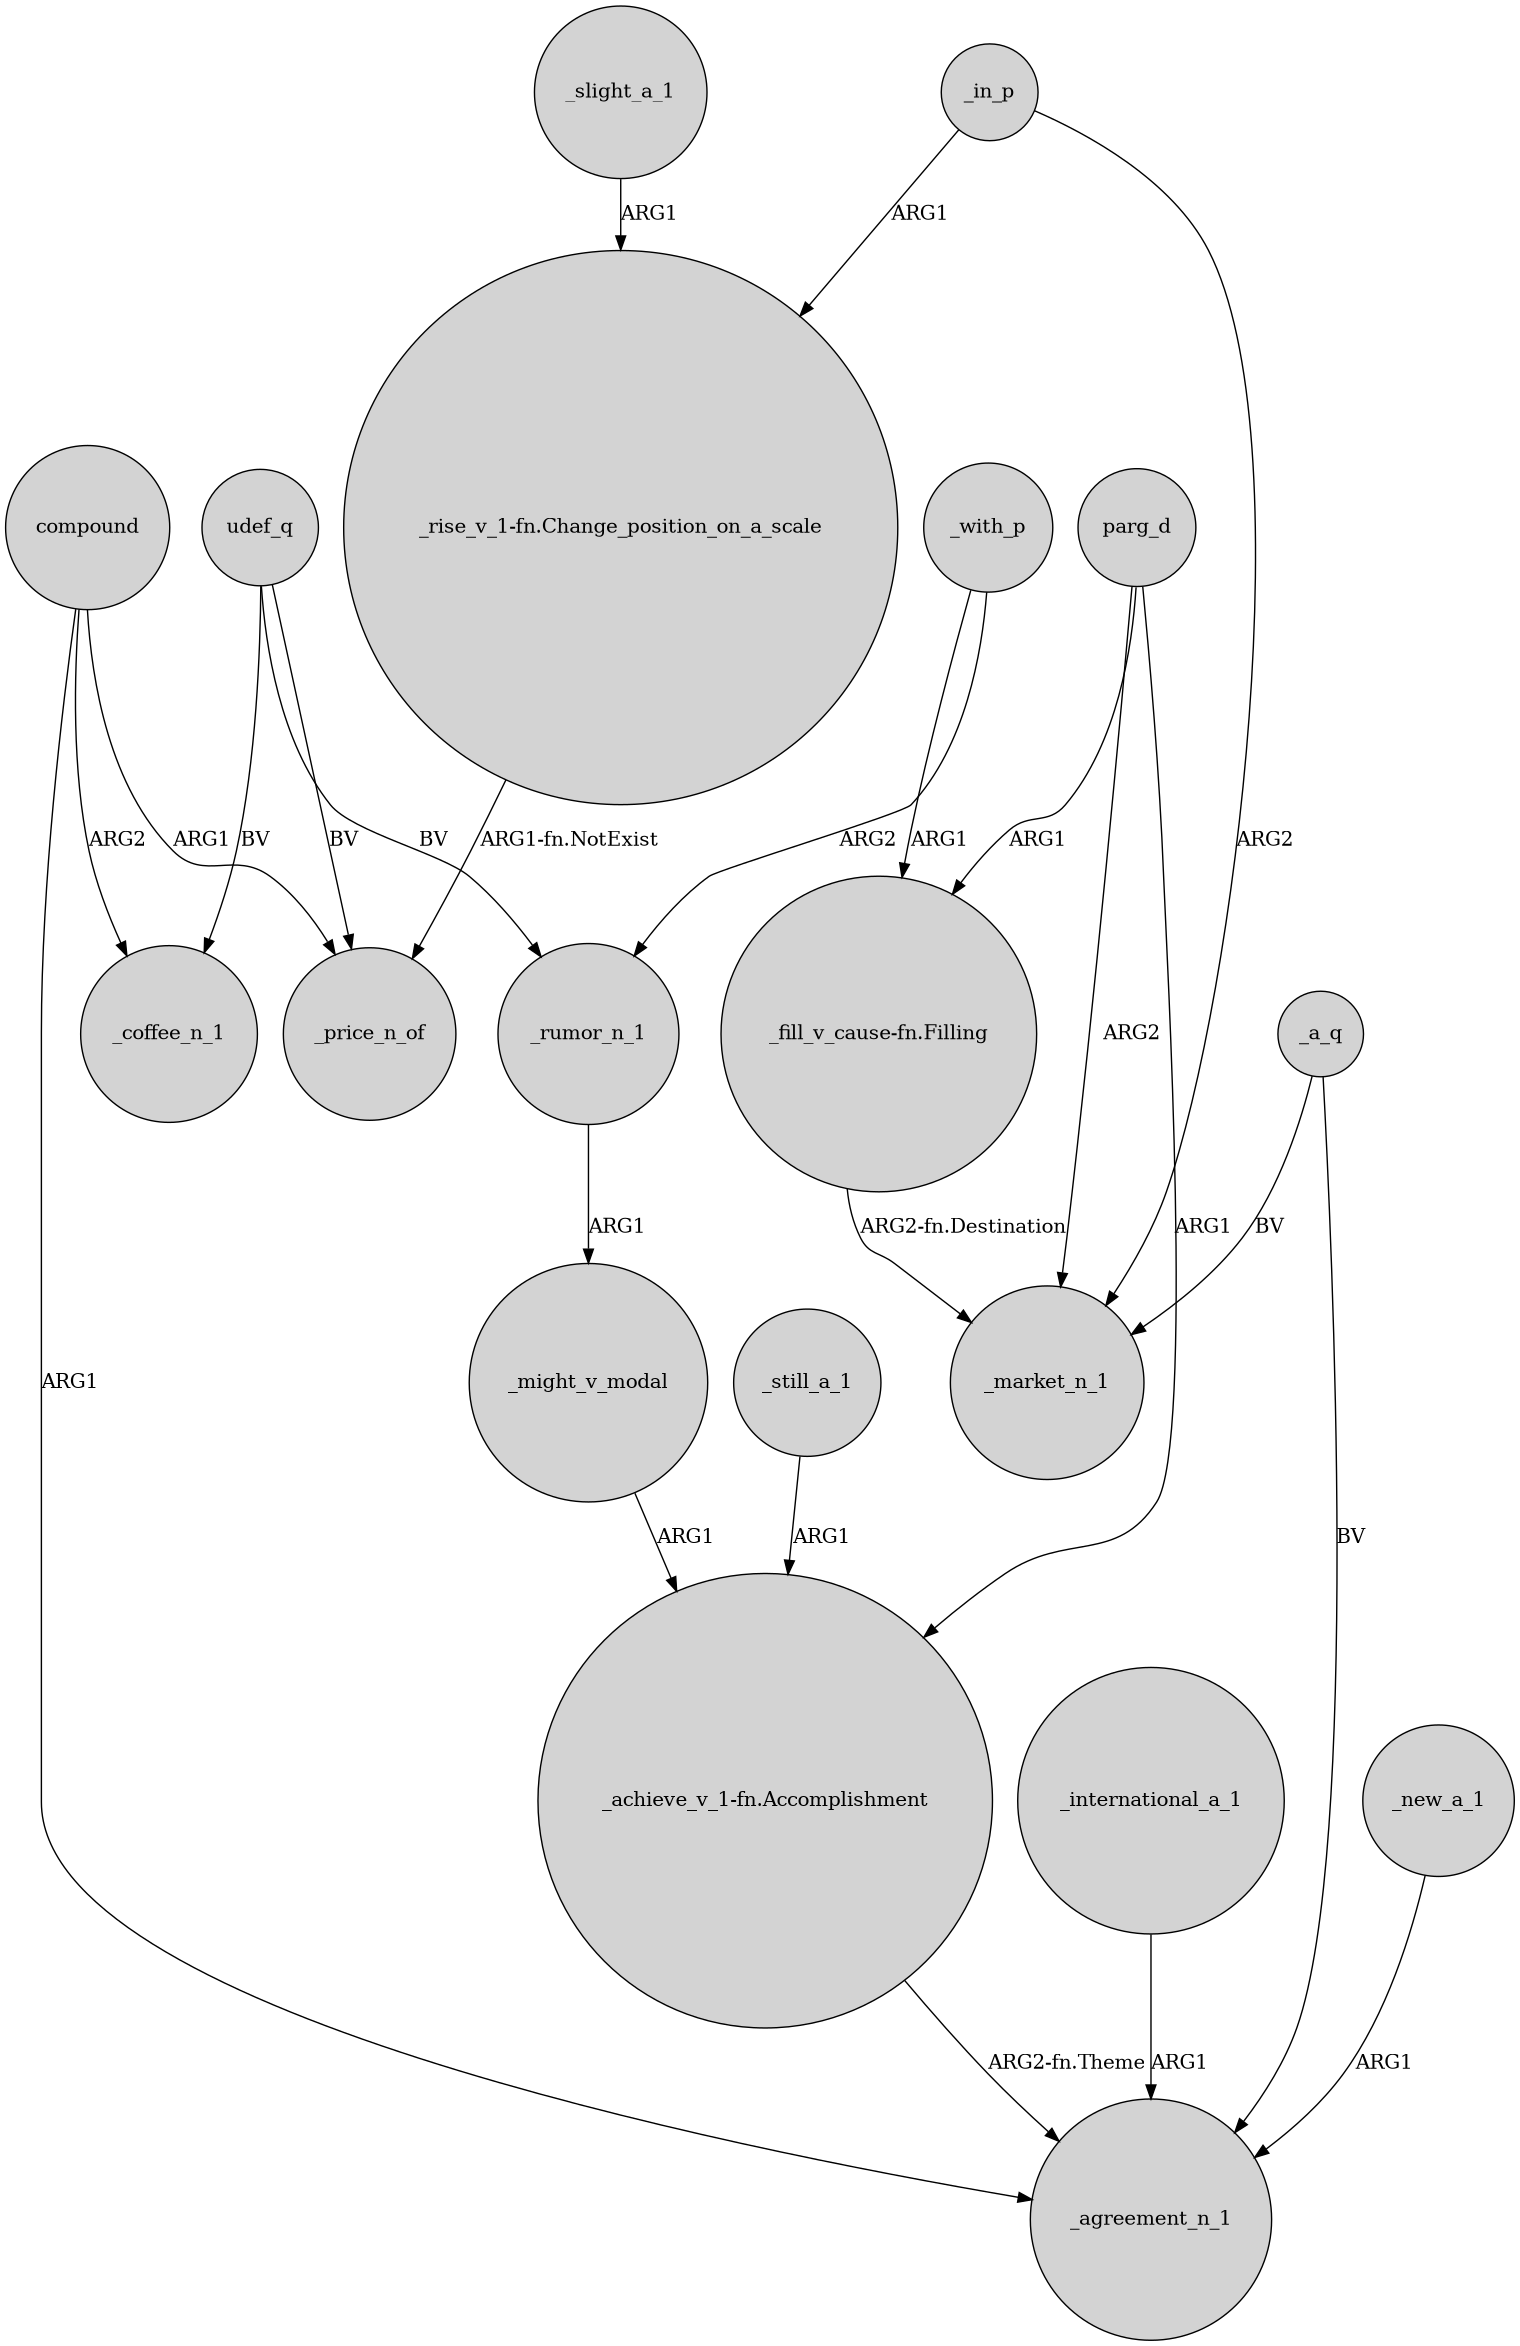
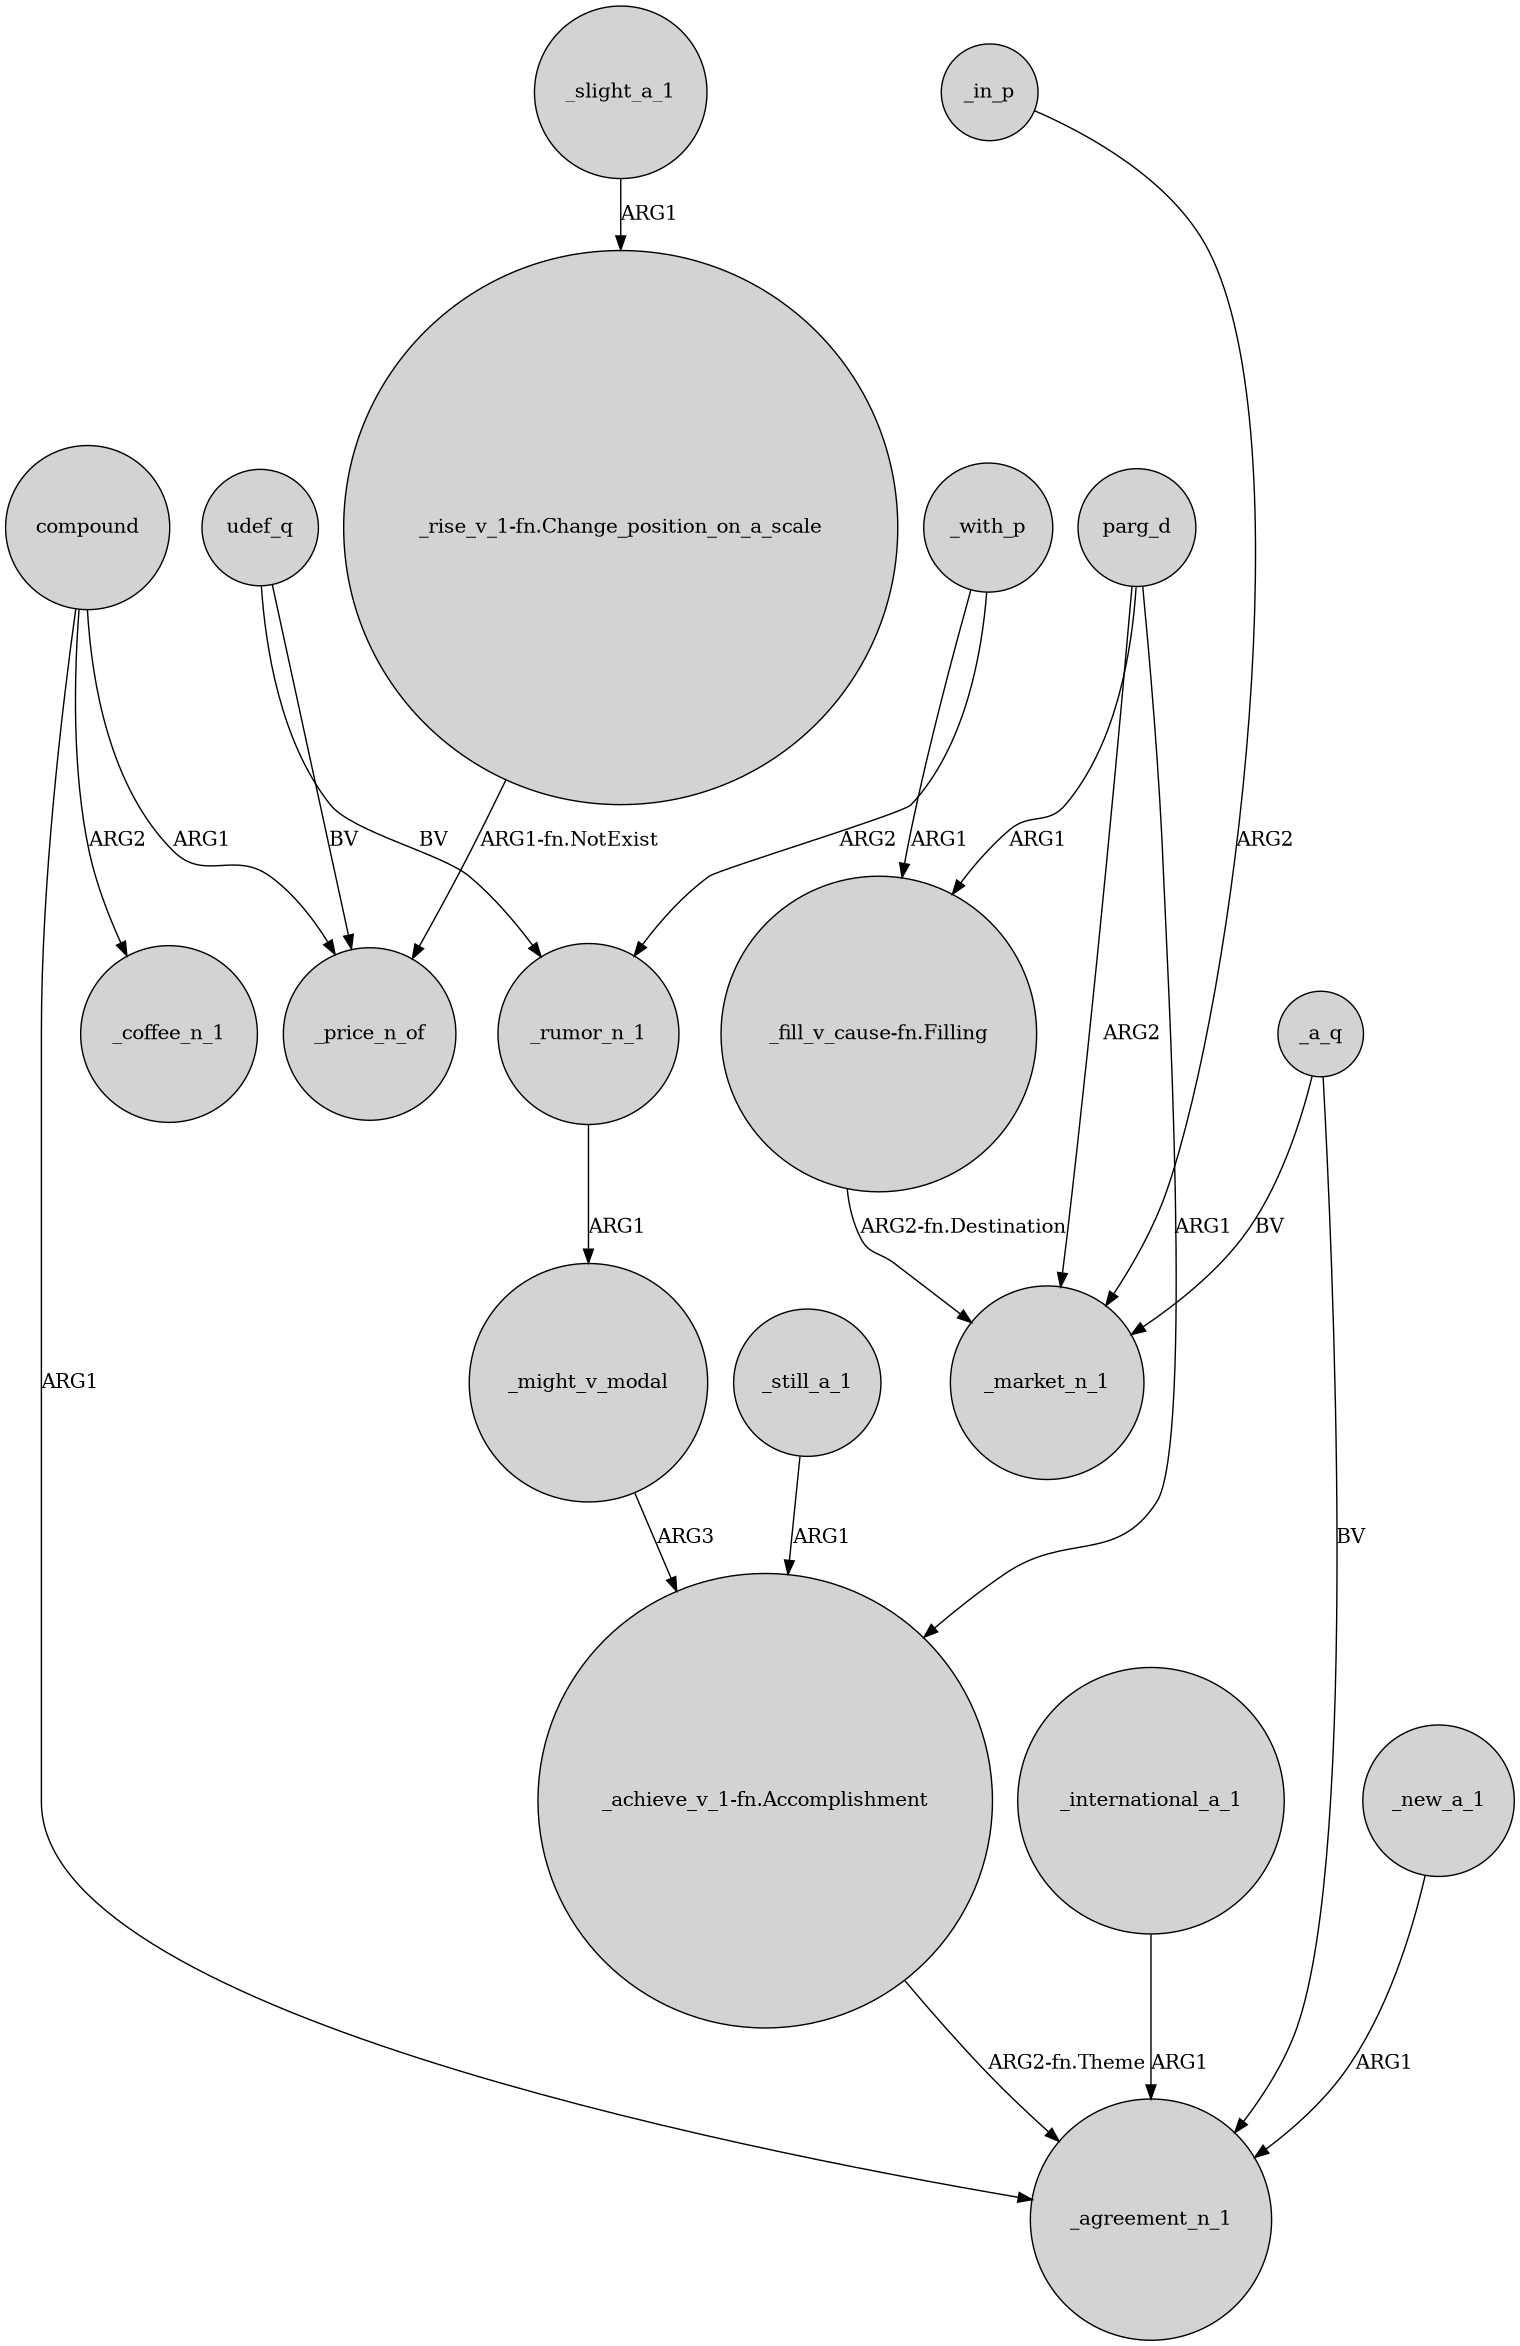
edge "_in_p" -> "_rise_v_1-fn.Change_position_on_a_scale": removed, label "ARG1"
edge "udef_q" -> "_coffee_n_1": removed, label "BV"
edge "_might_v_modal" -> "_achieve_v_1-fn.Accomplishment": label "ARG1" -> "ARG3"
